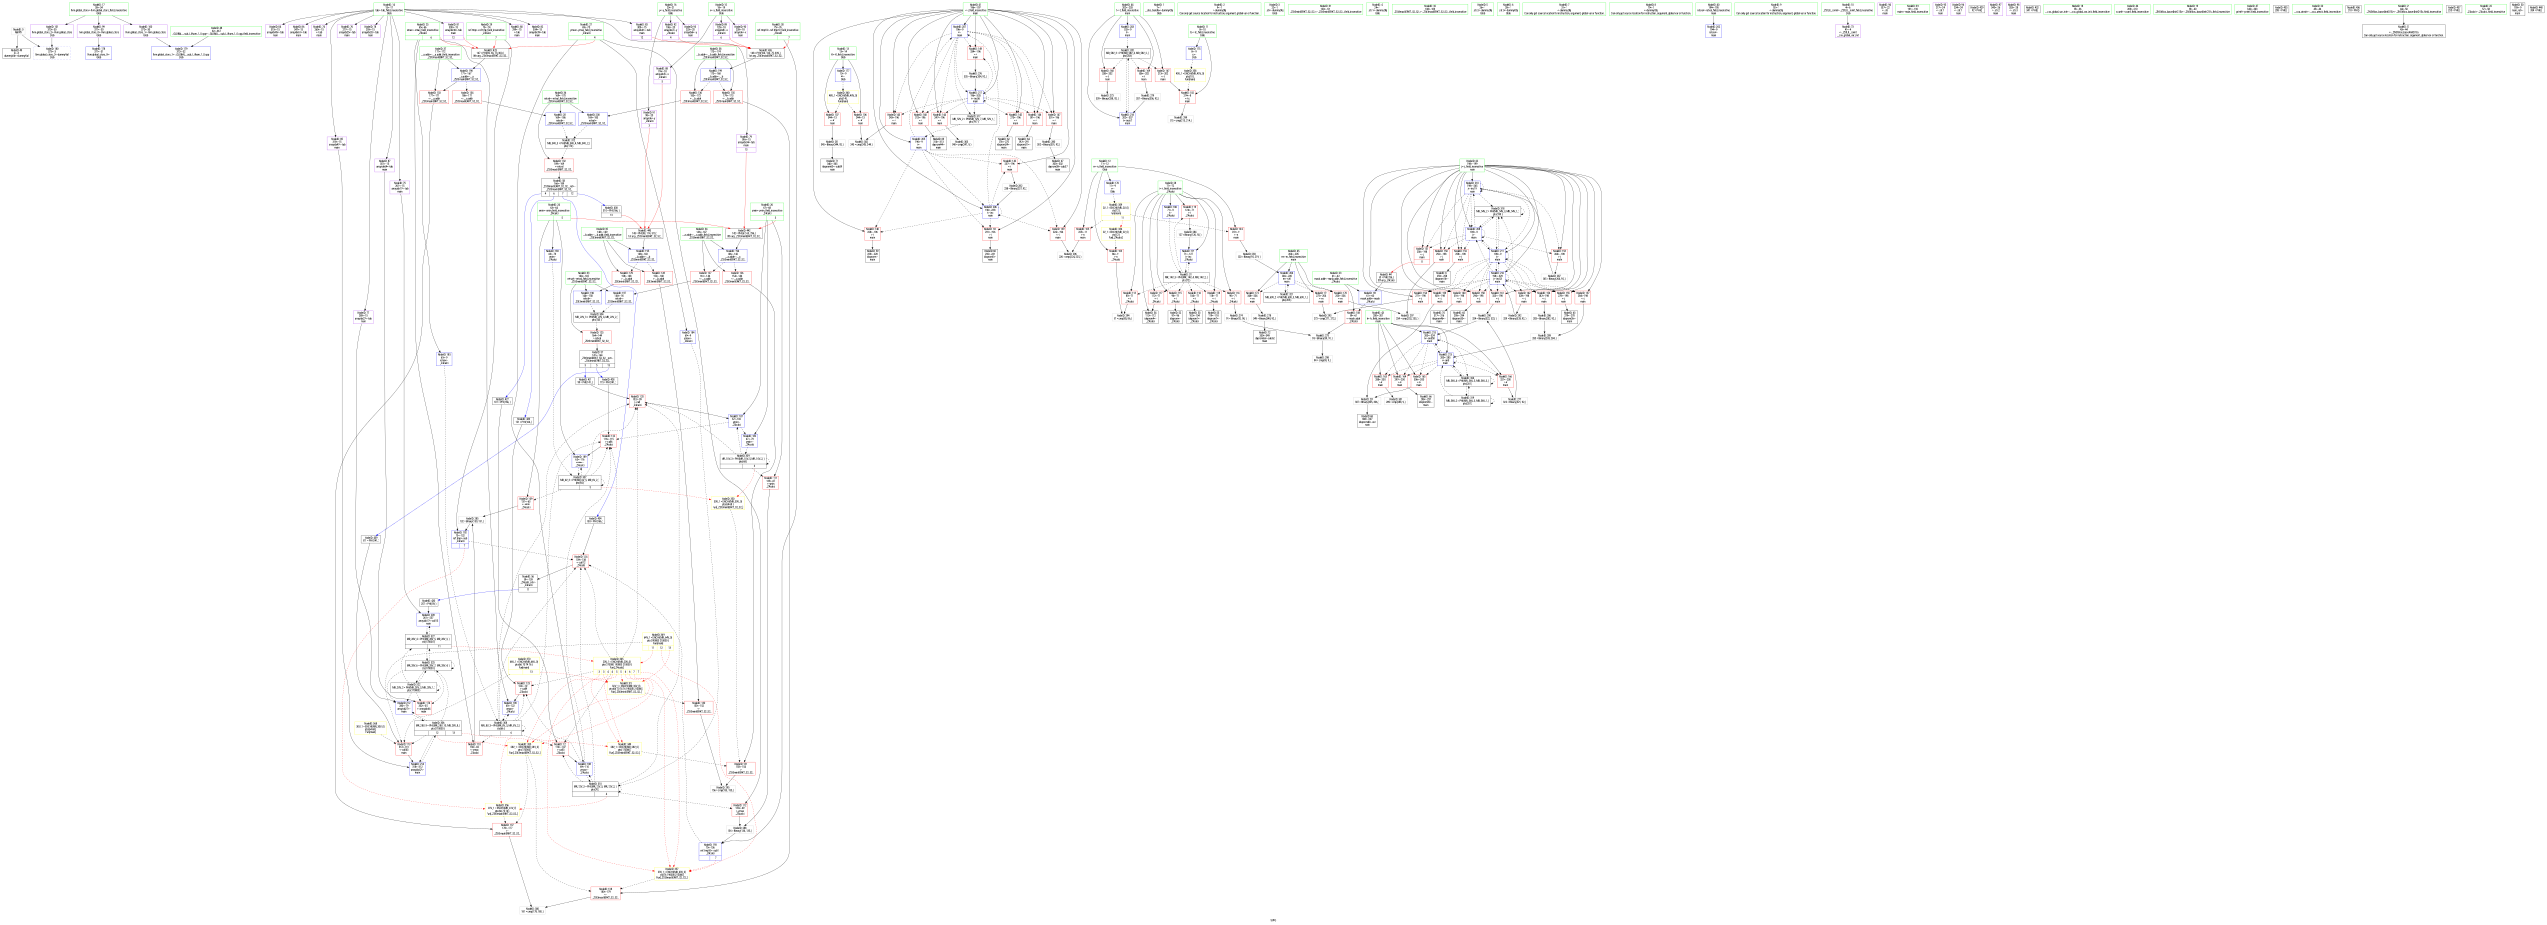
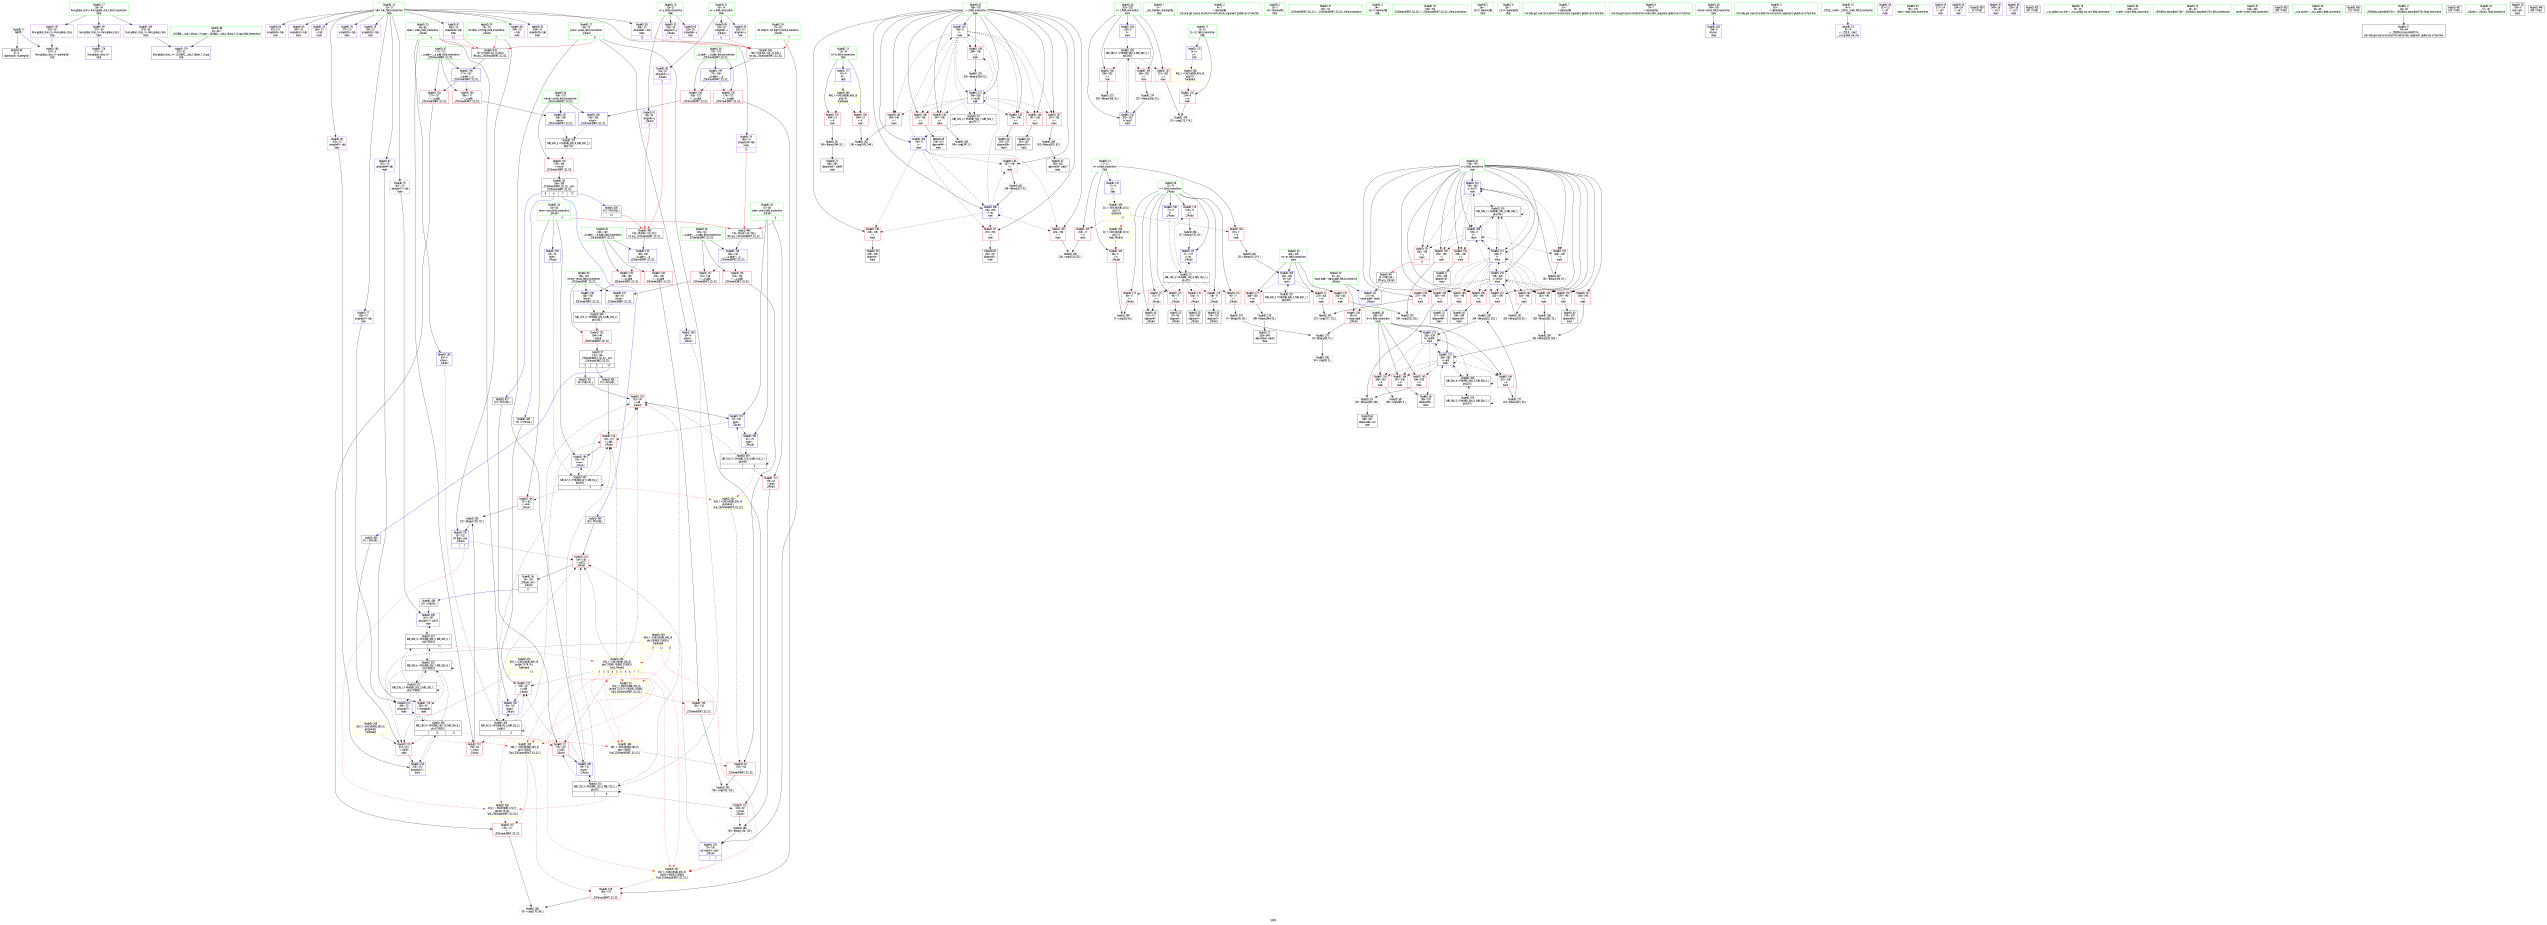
edge "NodeID: 37" -> "NodeID: 134": added
edge "NodeID: 167" -> "NodeID: 102": now "NodeID: 167" -> "NodeID: 299"
edge "NodeID: 160" -> "NodeID: 70": color black -> blue
edge "NodeID: 215" -> "NodeID: 165": now "NodeID: 215" -> "NodeID: 66"
edge "NodeID: 370" -> "NodeID: 351": removed
